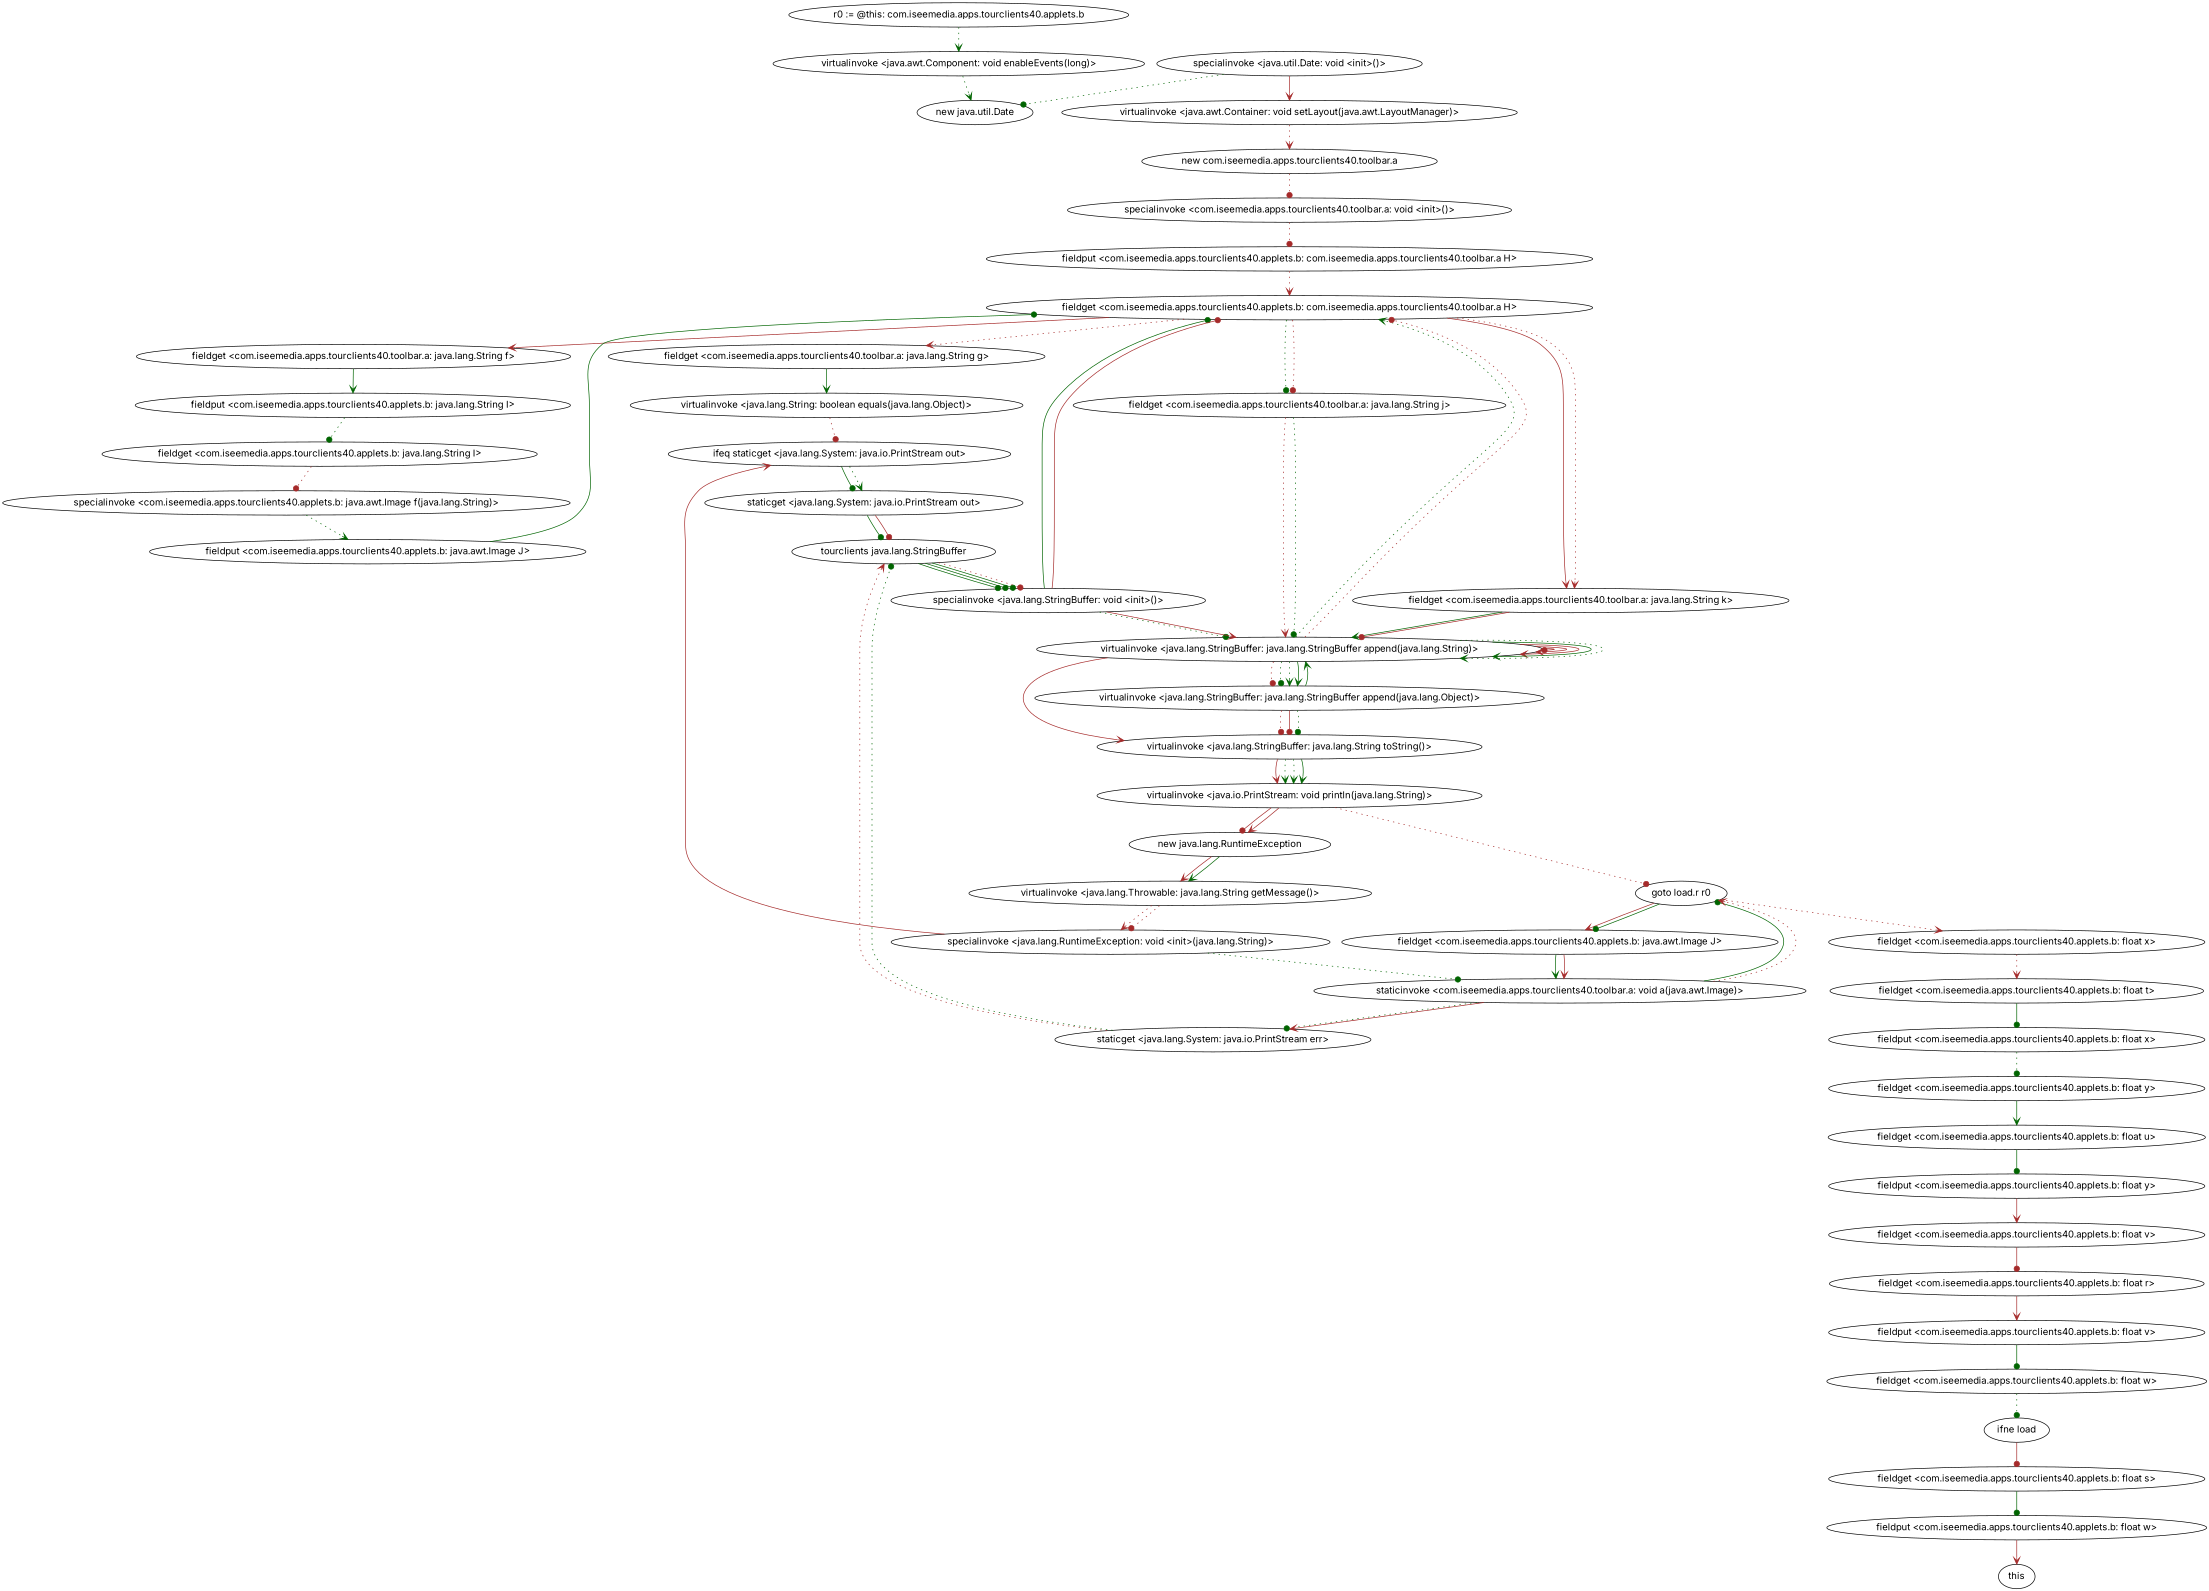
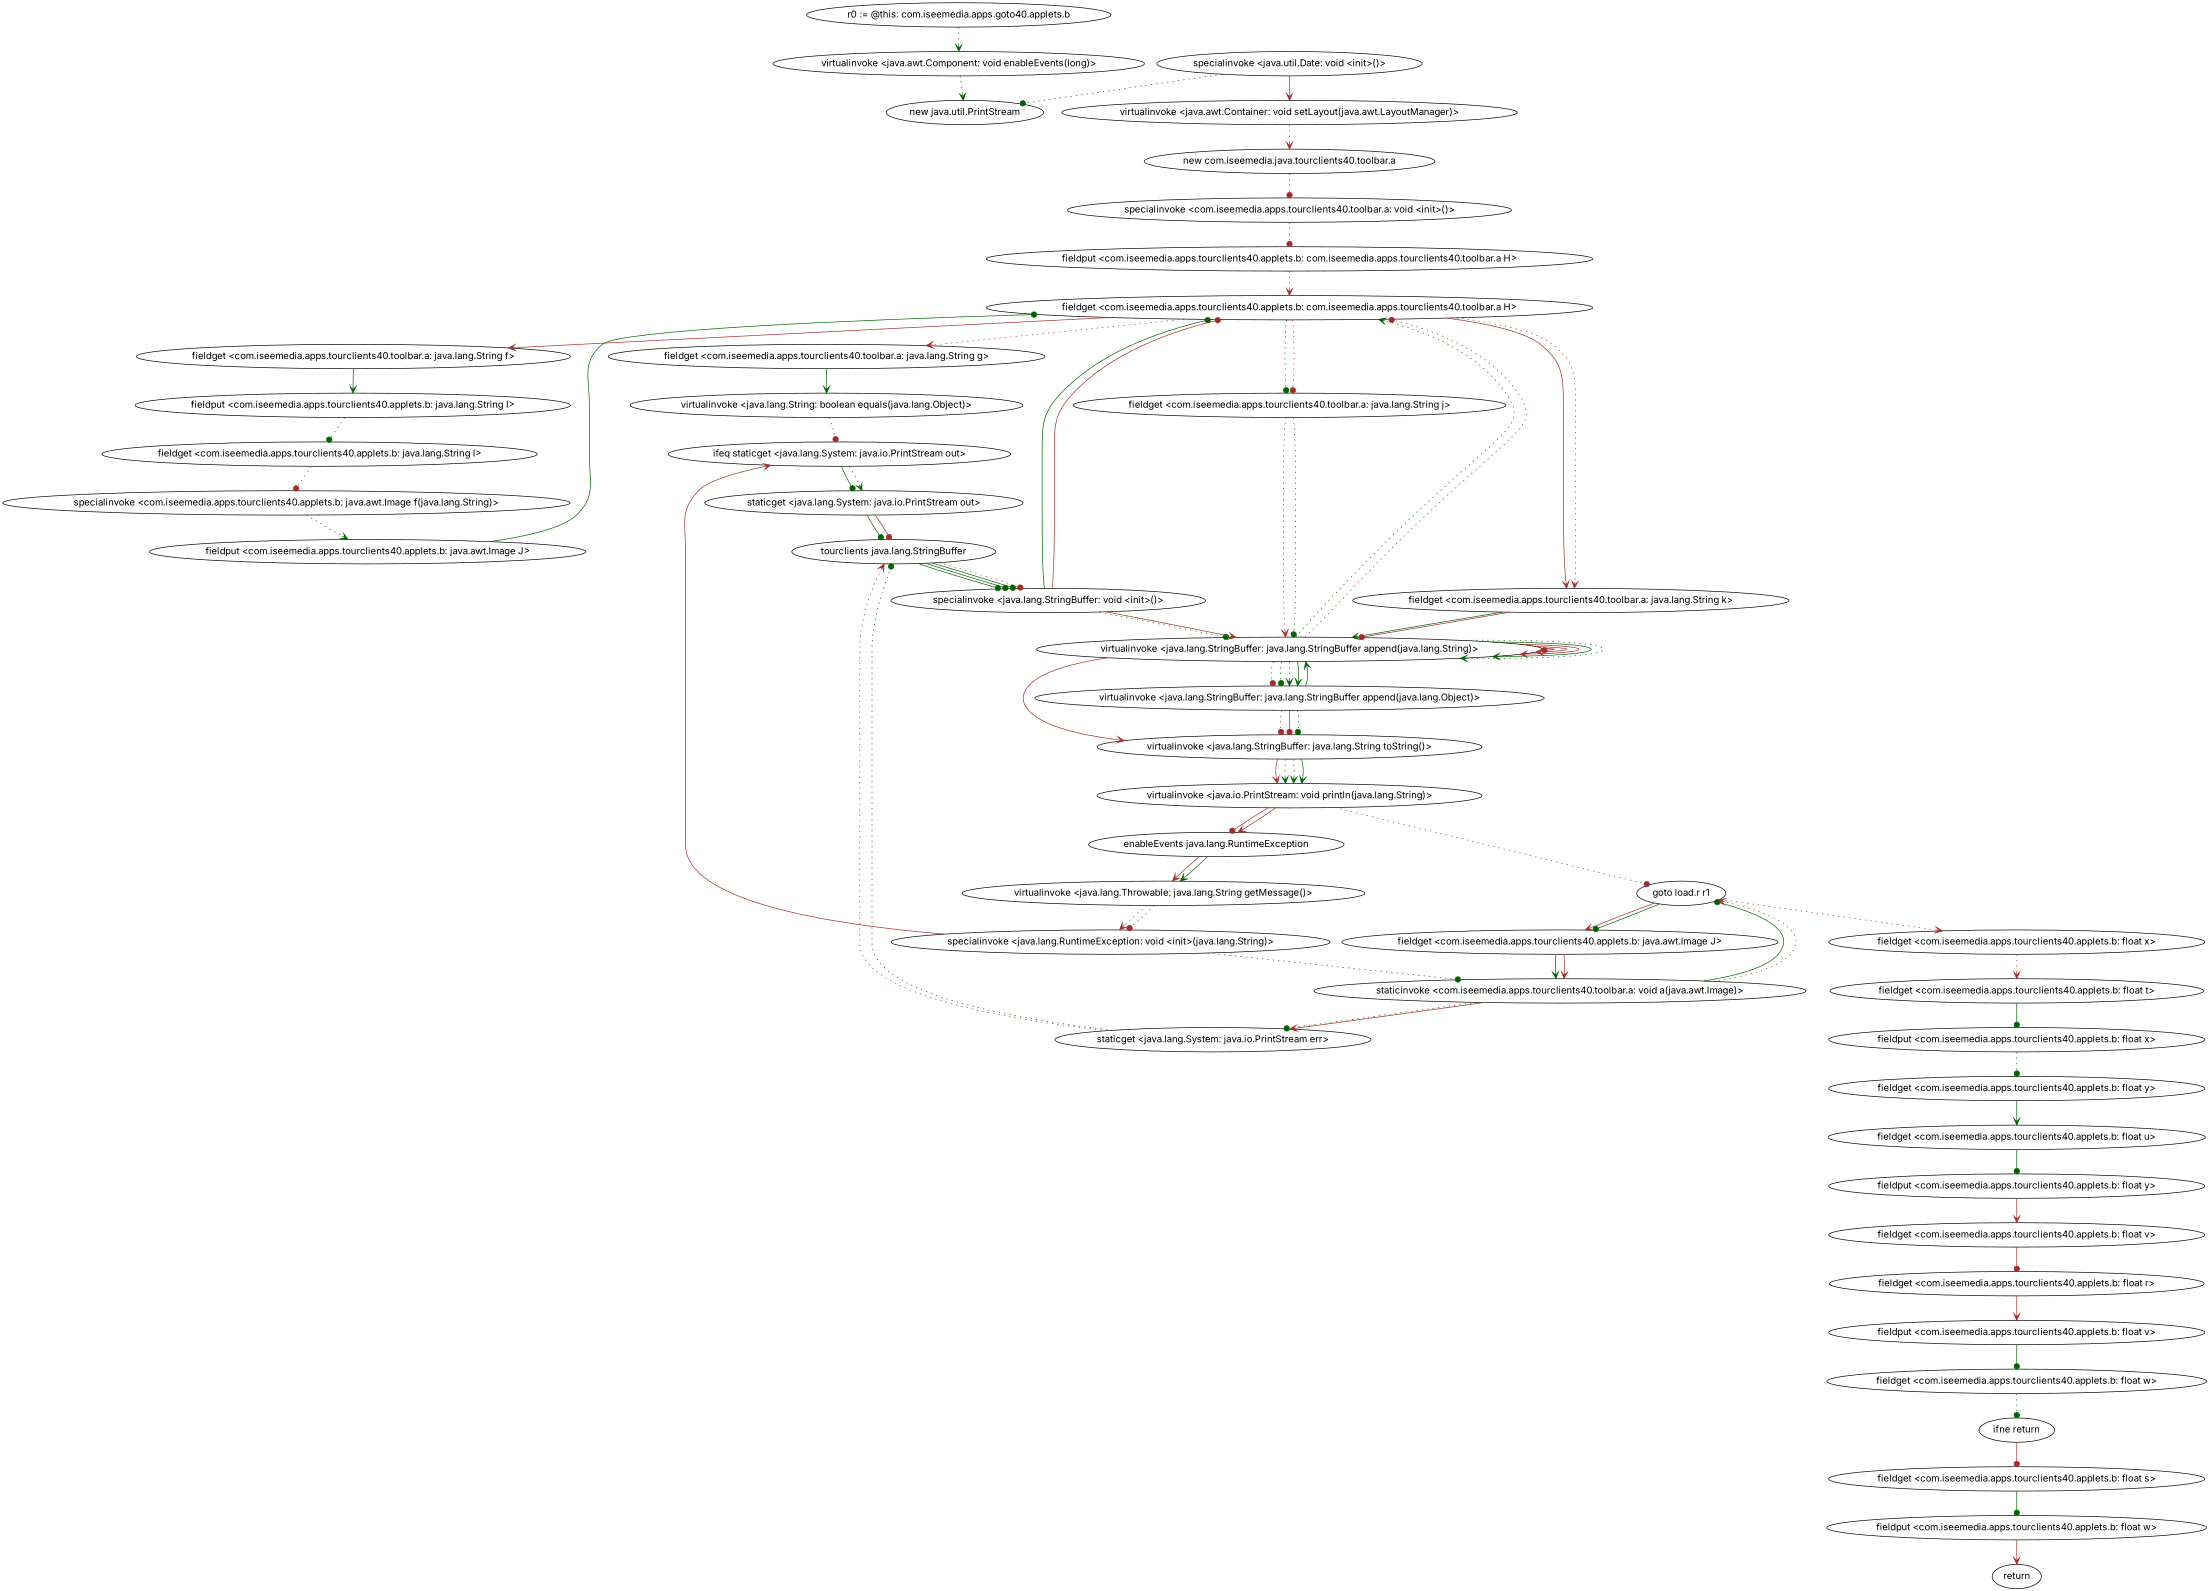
node "r0 := @this: com.iseemedia.apps.tourclients40.applets.b": label "r0 := @this: com.iseemedia.apps.tourclients40.applets.b" -> "r0 := @this: com.iseemedia.apps.goto40.applets.b"
node "new java.util.Date": label "new java.util.Date" -> "new java.util.PrintStream"
node "new com.iseemedia.apps.tourclients40.toolbar.a": label "new com.iseemedia.apps.tourclients40.toolbar.a" -> "new com.iseemedia.java.tourclients40.toolbar.a"
node "new java.lang.RuntimeException": label "new java.lang.RuntimeException" -> "enableEvents java.lang.RuntimeException"
node "goto load.r r0": label "goto load.r r0" -> "goto load.r r1"
node "ifne load": label "ifne load" -> "ifne return"
node "this": label "this" -> "return"
